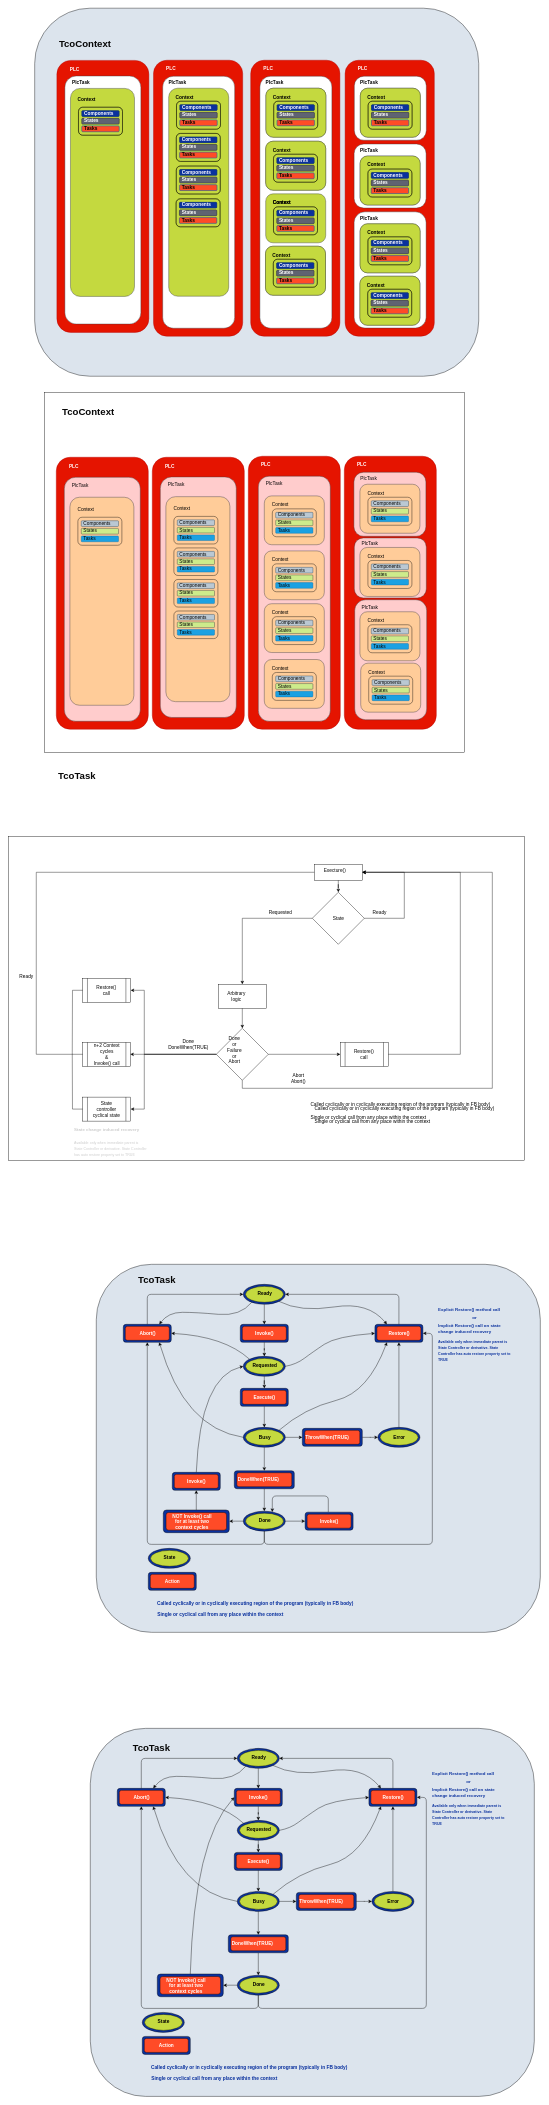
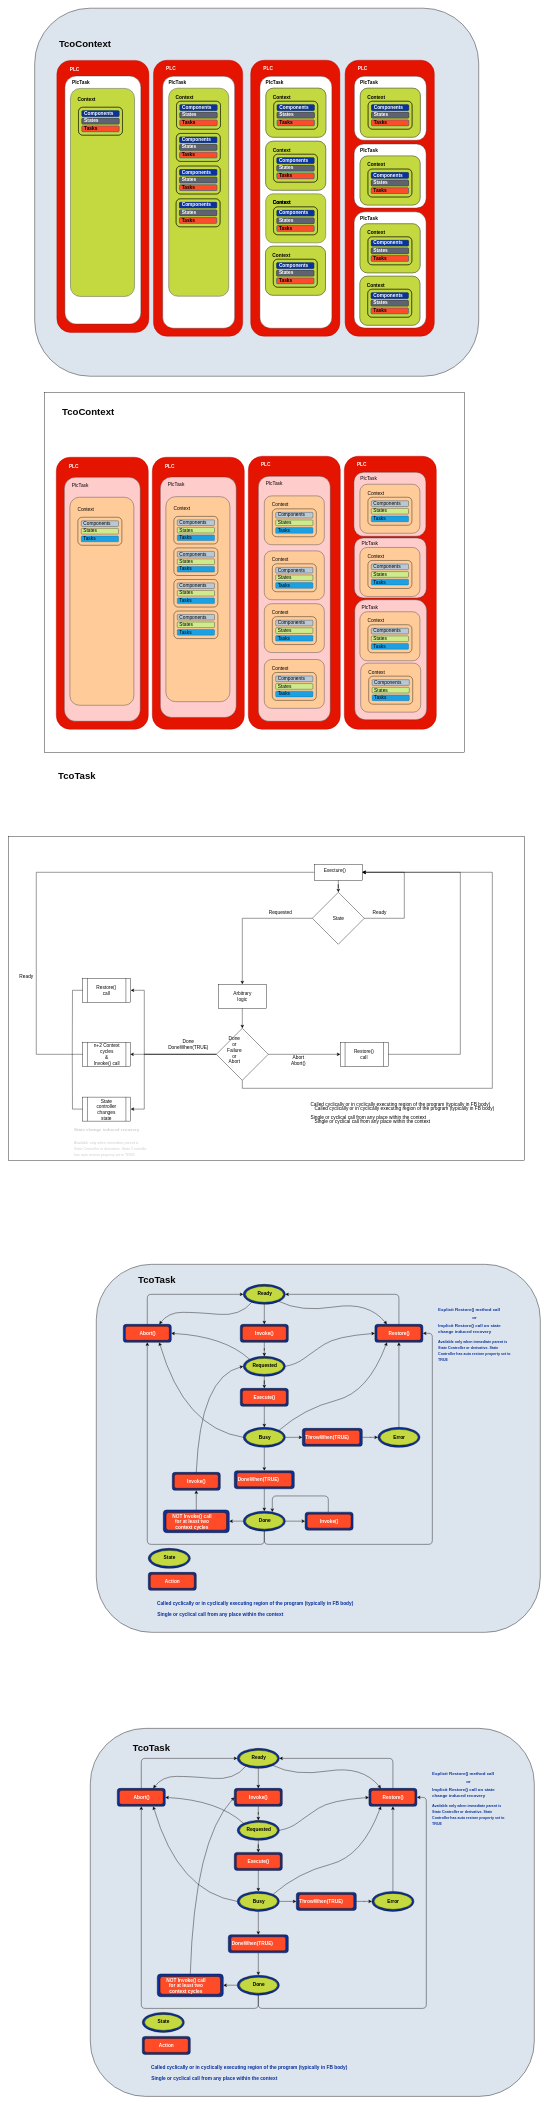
node "Arbitrary logic": moved (236, 996) -> (242, 996)
node "Abort Abort()": moved (298, 1078) -> (298, 1060)
node "State controller cyclical state": label "State controller cyclical state" -> "State controller changes state"
